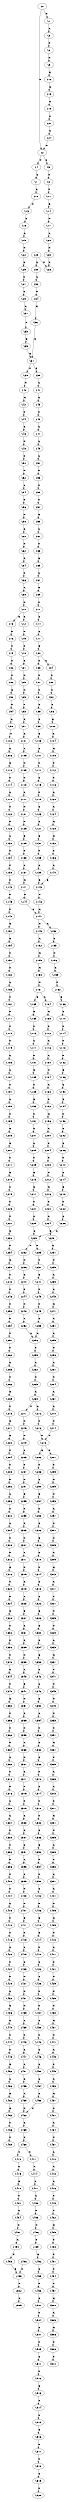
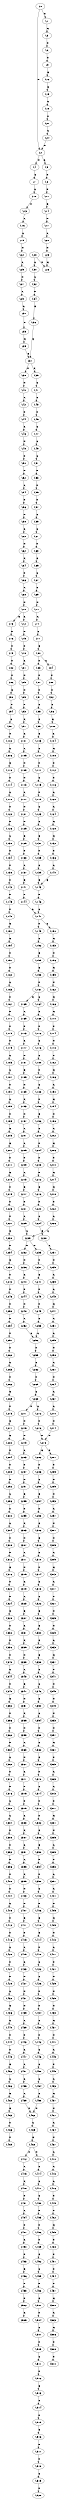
edge "S493" -> "S499": now "S493" -> "S496"
